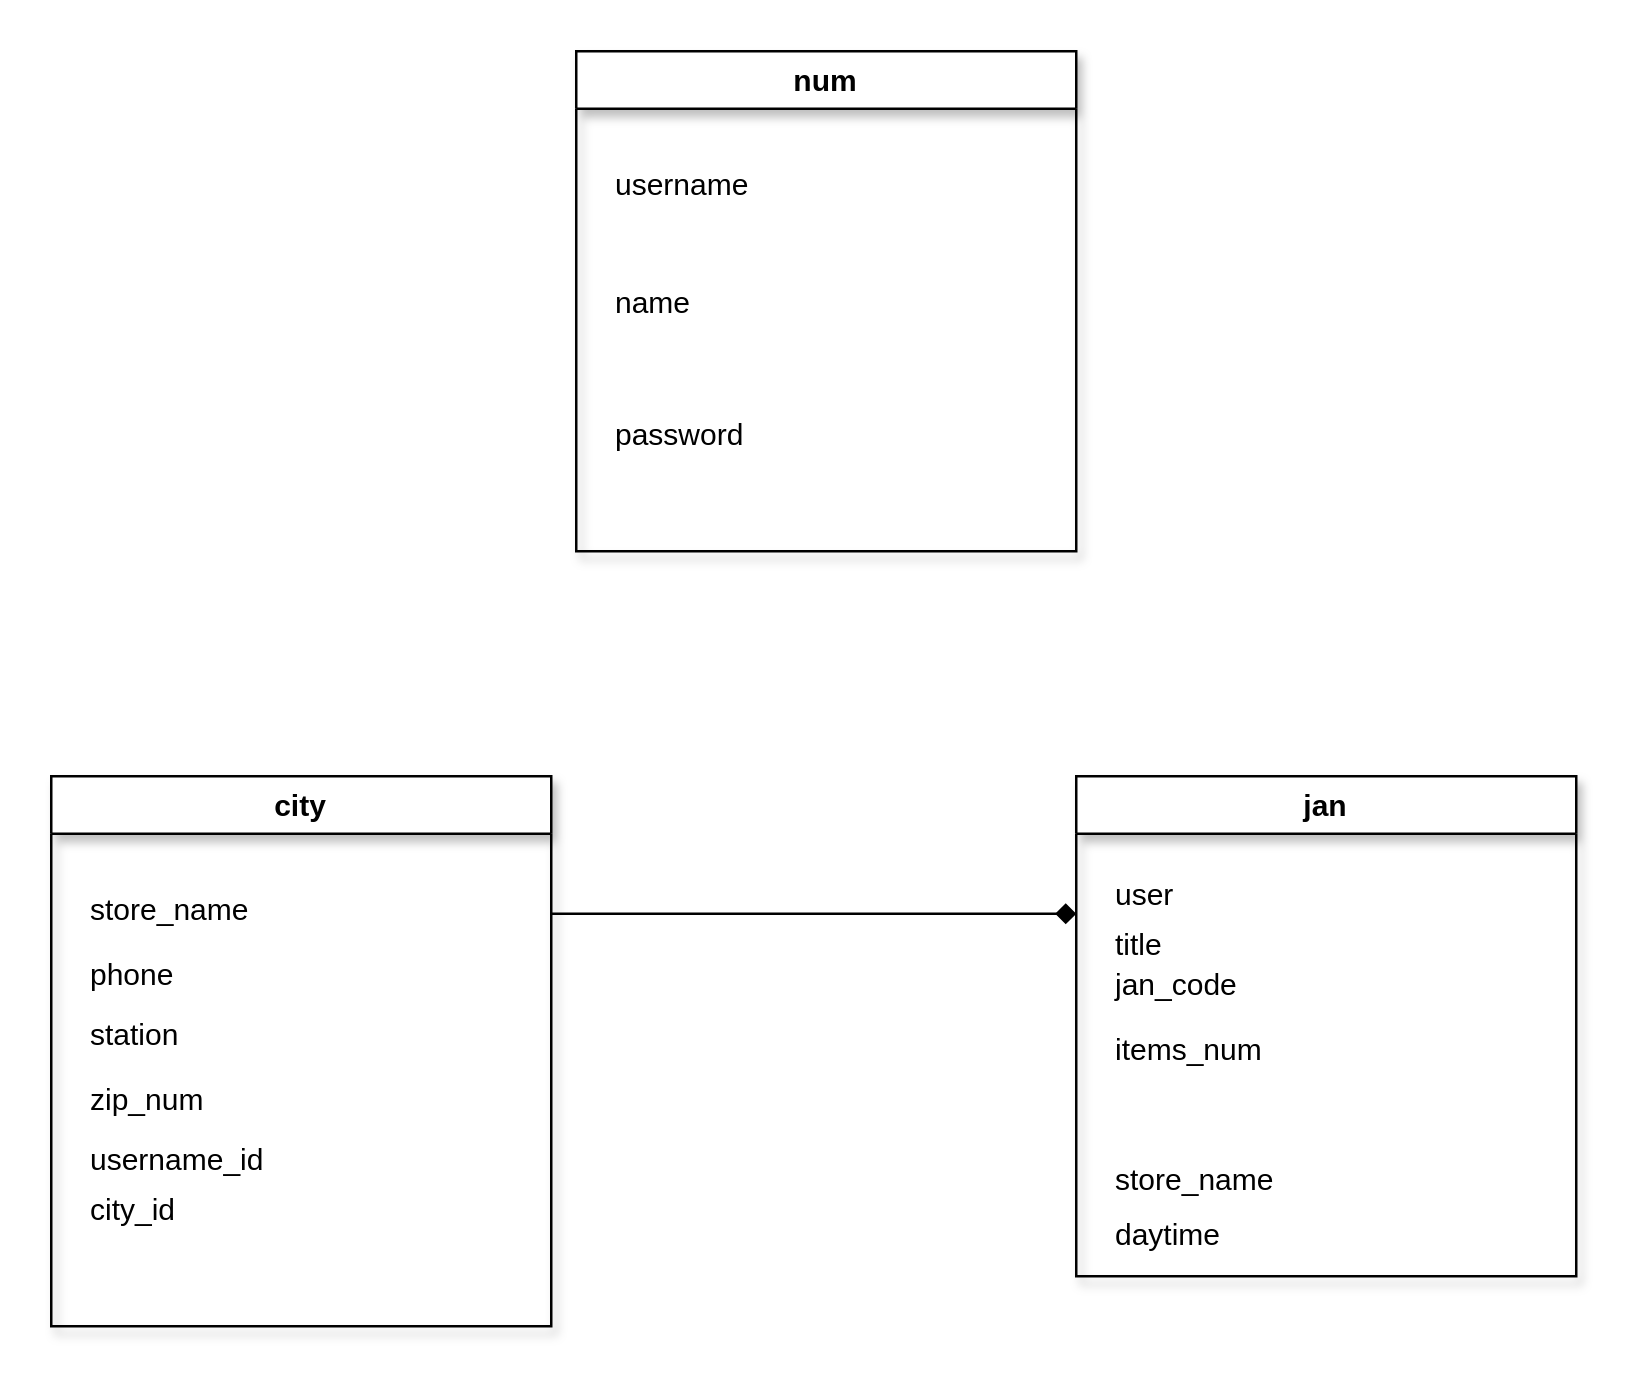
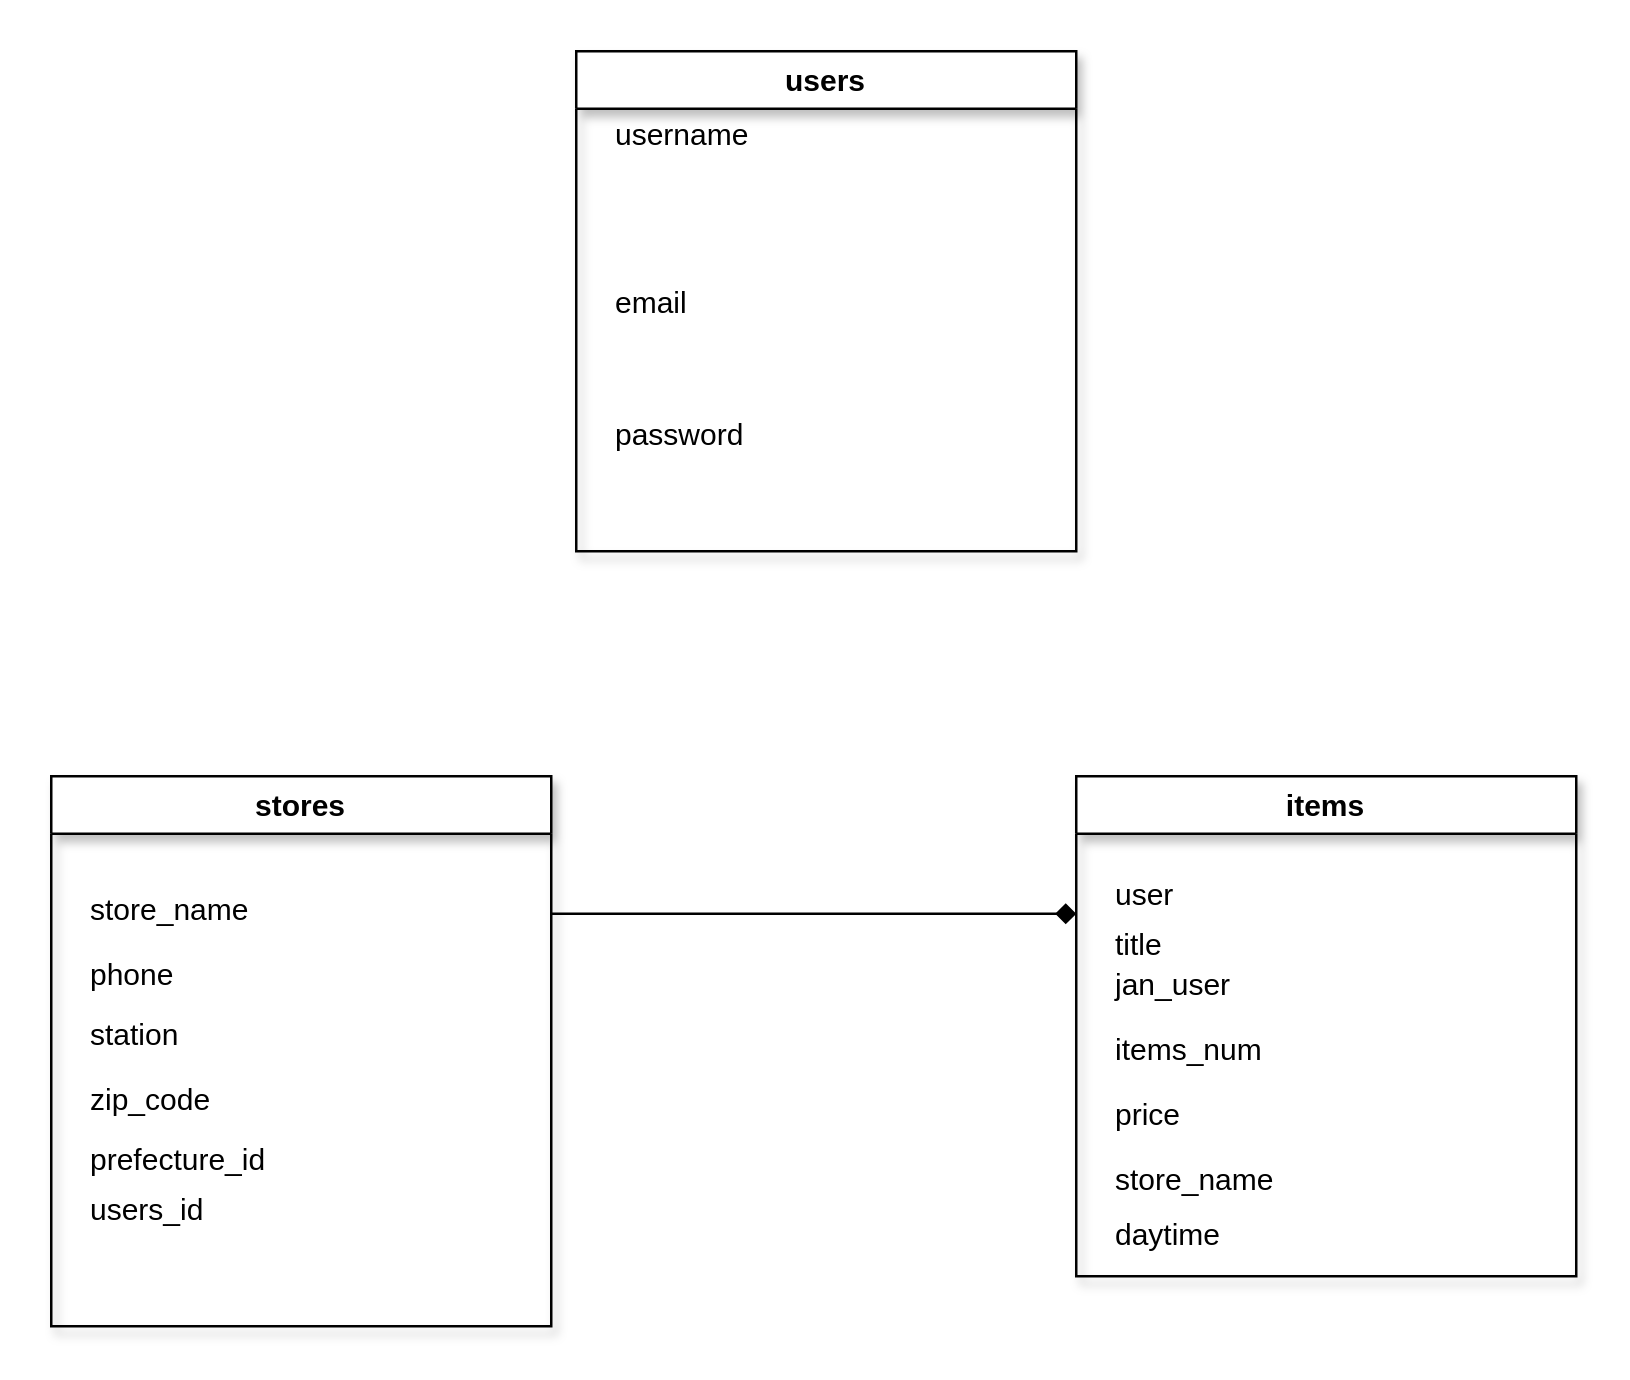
node "num": label "num" -> "users"
node "username": moved (826, 184) -> (826, 134)
node "name": label "name" -> "email"
node "city": label "city" -> "stores"
node "jan": label "jan" -> "items"
node "jan_code": label "jan_code" -> "jan_user"
node "zip_num": label "zip_num" -> "zip_code"
node "price": added
node "username_id": label "username_id" -> "prefecture_id"
node "city_id": label "city_id" -> "users_id"
